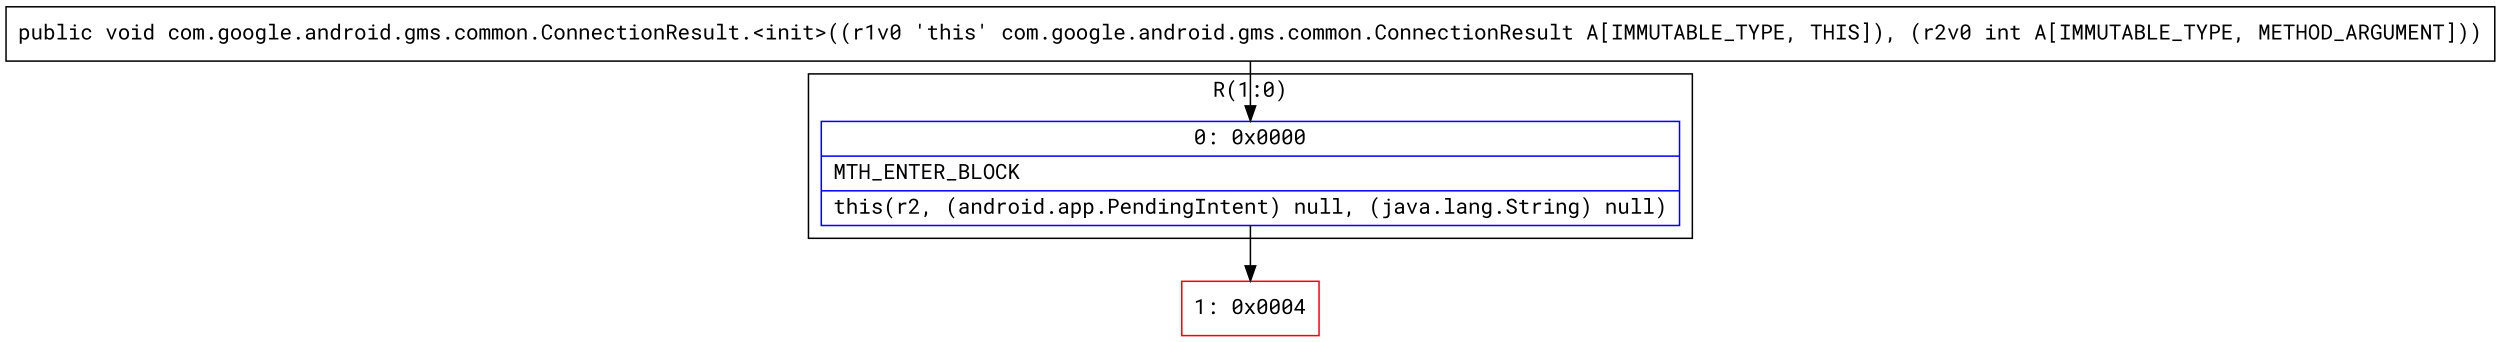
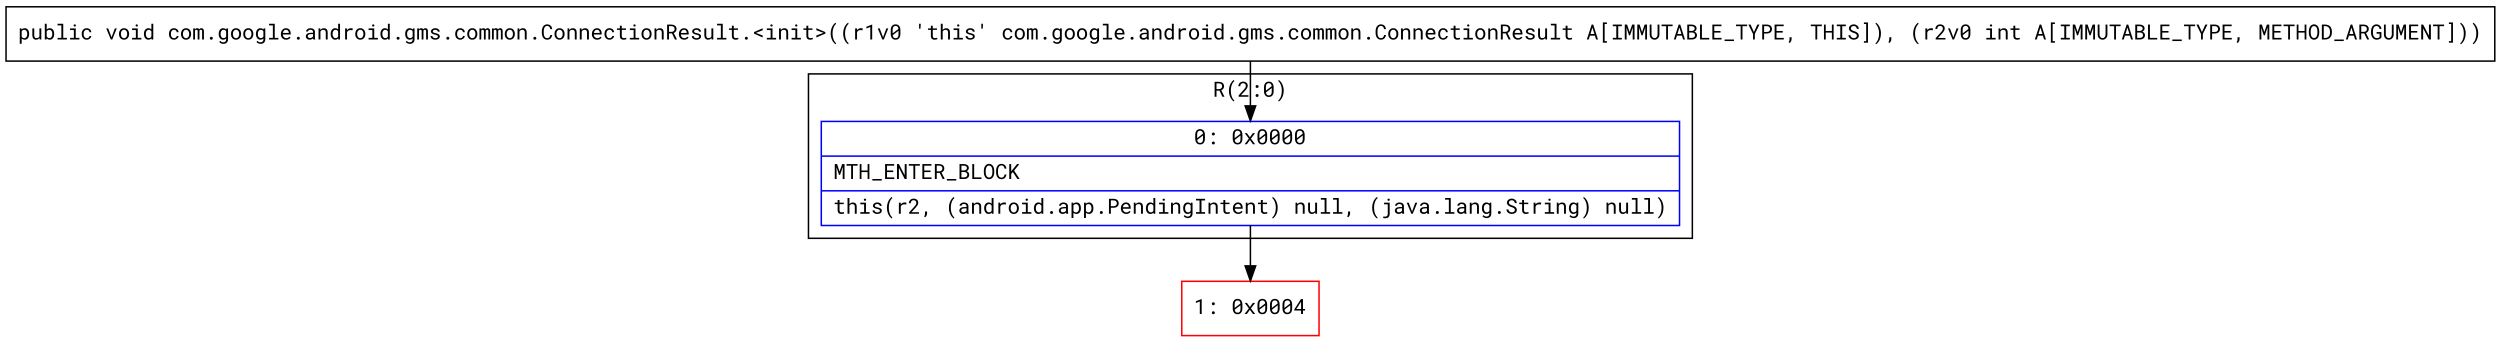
cluster "R(1:0)": label "R(1:0)" -> "R(2:0)"
